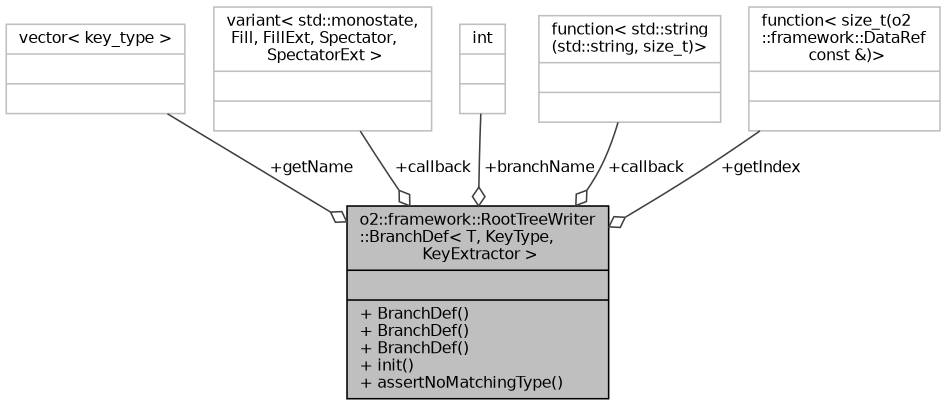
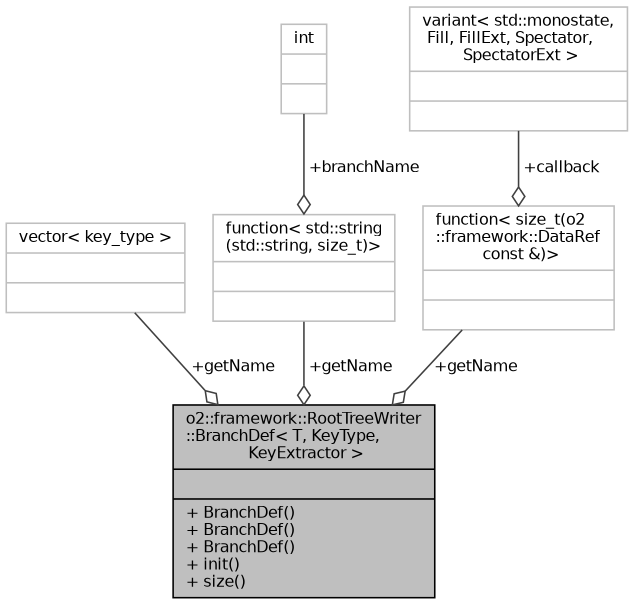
edge "int" -> "o2::framework::RootTreeWriter": now "int" -> "function< std::string"
edge "variant< std::monostate," -> "o2::framework::RootTreeWriter": now "variant< std::monostate," -> "function< size_t(o2"
edge "function< std::string" -> "o2::framework::RootTreeWriter": label " +callback" -> " +getName"
edge "function< size_t(o2" -> "o2::framework::RootTreeWriter": label " +getIndex" -> " +getName"
node "o2::framework::RootTreeWriter": text "+ assertNoMatchingType()" -> "+ size()"
